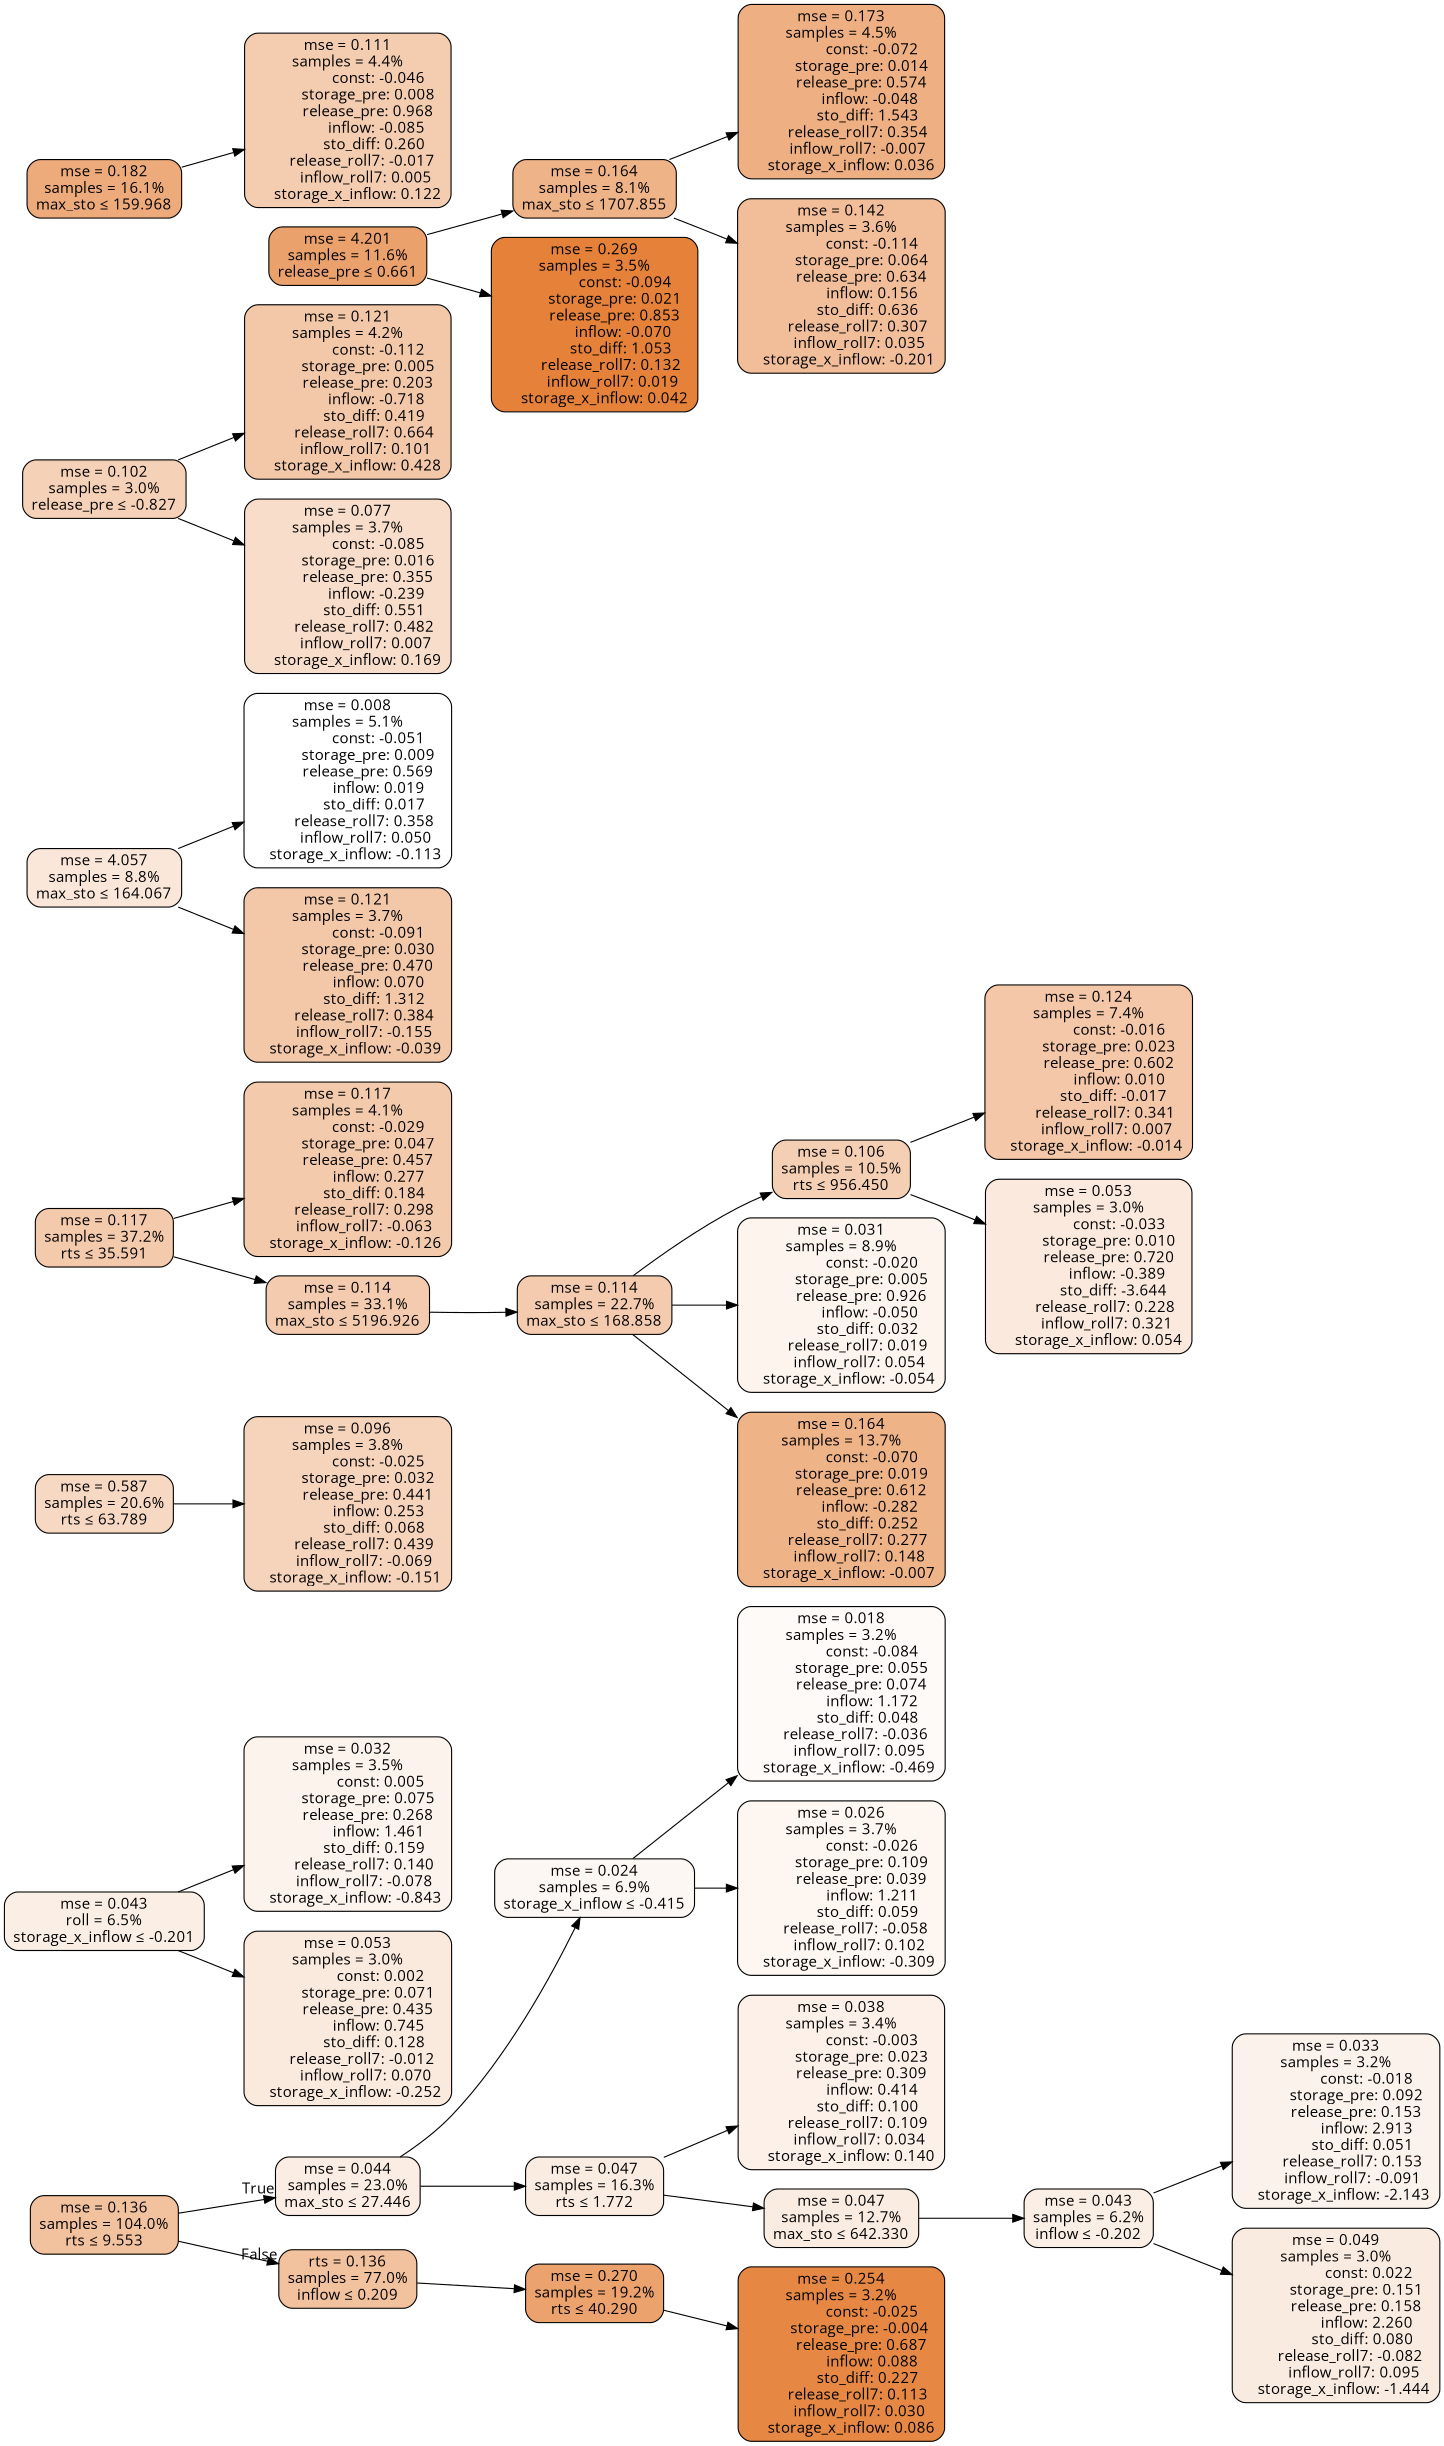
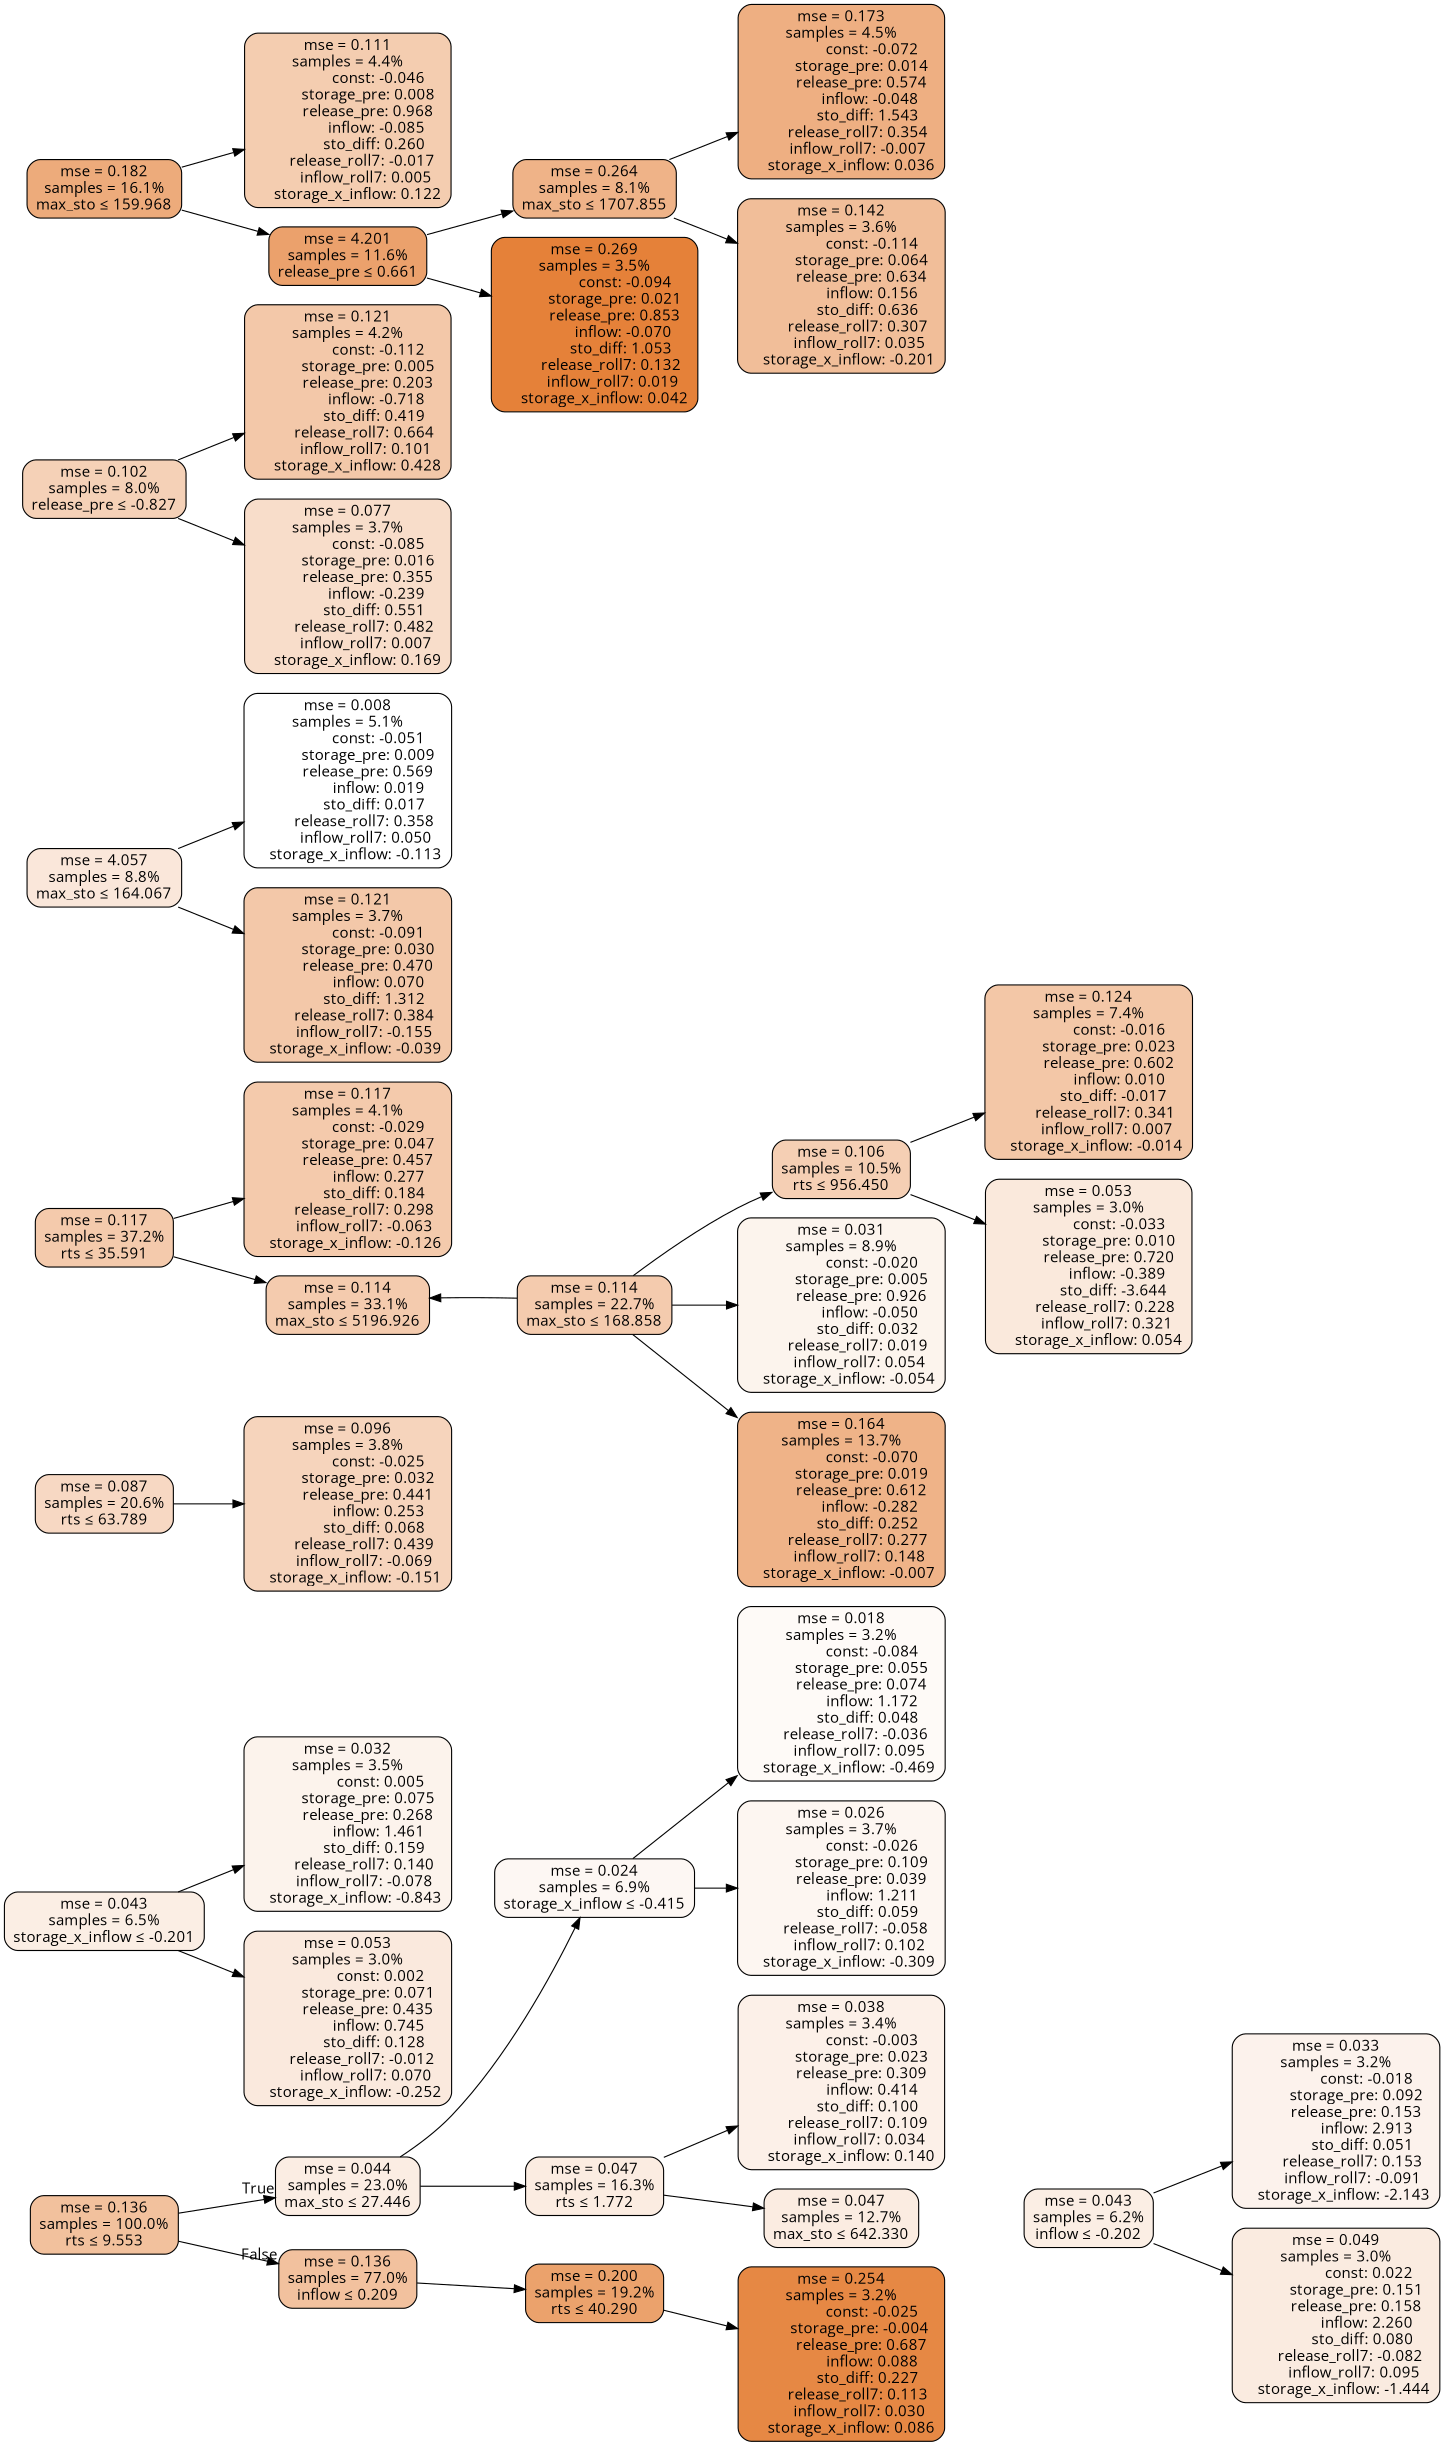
node "mse = 0.164 samples = 8.1% max_sto ≤ 1707.855": label "mse = 0.164 samples = 8.1% max_sto ≤ 1707.855" -> "mse = 0.264 samples = 8.1% max_sto ≤ 1707.855"
edge "mse = 0.182 samples = 16.1% max_sto ≤ 159.968" -> "mse = 4.201 samples = 11.6% release_pre ≤ 0.661": added
node "mse = 0.102 samples = 3.0% release_pre ≤ -0.827": label "mse = 0.102 samples = 3.0% release_pre ≤ -0.827" -> "mse = 0.102 samples = 8.0% release_pre ≤ -0.827"
edge "mse = 0.114 samples = 33.1% max_sto ≤ 5196.926" -> "mse = 0.114 samples = 22.7% max_sto ≤ 168.858": reversed
node "mse = 0.587 samples = 20.6% rts ≤ 63.789": label "mse = 0.587 samples = 20.6% rts ≤ 63.789" -> "mse = 0.087 samples = 20.6% rts ≤ 63.789"
node "mse = 0.043 roll = 6.5% storage_x_inflow ≤ -0.201": label "mse = 0.043 roll = 6.5% storage_x_inflow ≤ -0.201" -> "mse = 0.043 samples = 6.5% storage_x_inflow ≤ -0.201"
edge "mse = 0.047 samples = 12.7% max_sto ≤ 642.330" -> "mse = 0.043 samples = 6.2% inflow ≤ -0.202": removed
node "mse = 0.136 samples = 104.0% rts ≤ 9.553": label "mse = 0.136 samples = 104.0% rts ≤ 9.553" -> "mse = 0.136 samples = 100.0% rts ≤ 9.553"
node "rts = 0.136 samples = 77.0% inflow ≤ 0.209": label "rts = 0.136 samples = 77.0% inflow ≤ 0.209" -> "mse = 0.136 samples = 77.0% inflow ≤ 0.209"
node "mse = 0.270 samples = 19.2% rts ≤ 40.290": label "mse = 0.270 samples = 19.2% rts ≤ 40.290" -> "mse = 0.200 samples = 19.2% rts ≤ 40.290"
